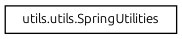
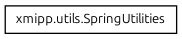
node "utils.utils.SpringUtilities": label "utils.utils.SpringUtilities" -> "xmipp.utils.SpringUtilities"
